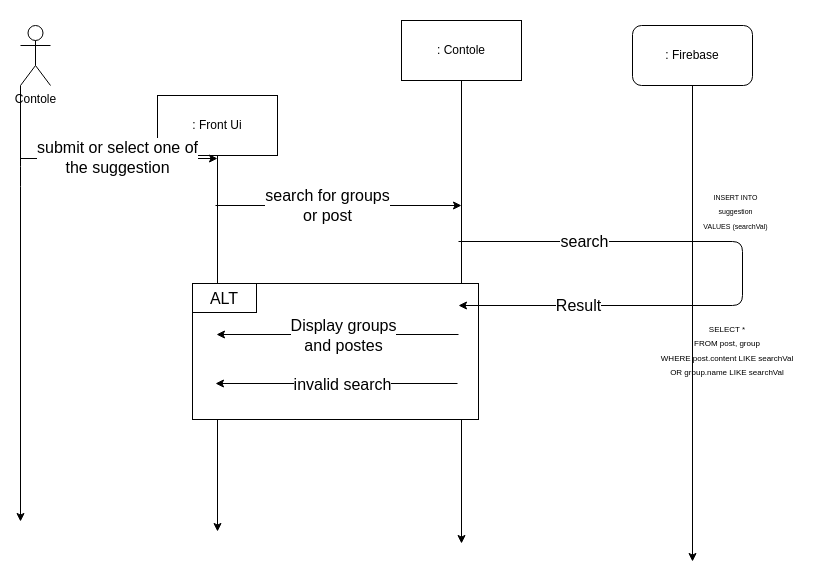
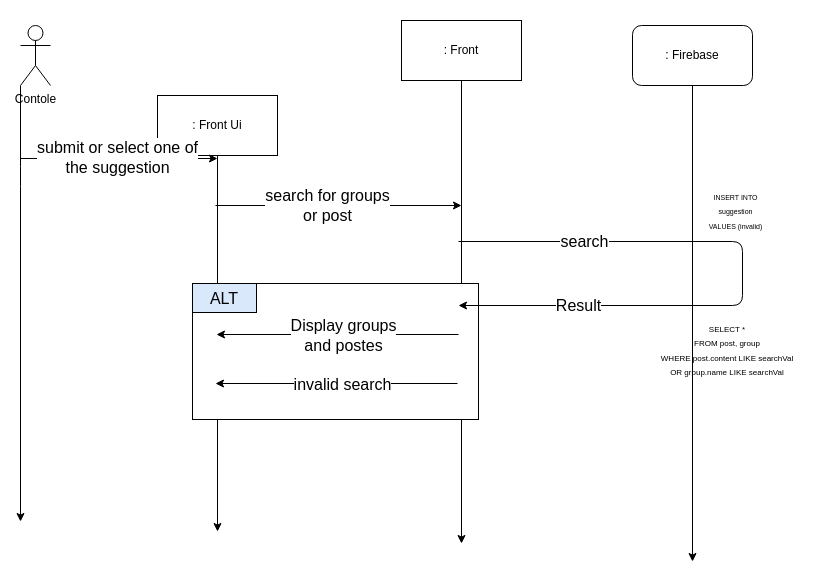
node ": Contole": label ": Contole" -> ": Front"
node "INSERT INTO suggestion VALUES (searchVal)": label "INSERT INTO suggestion VALUES (searchVal)" -> "INSERT INTO suggestion VALUES (invalid)"
node "ALT": fillcolor #ffffff -> #dae8fc
